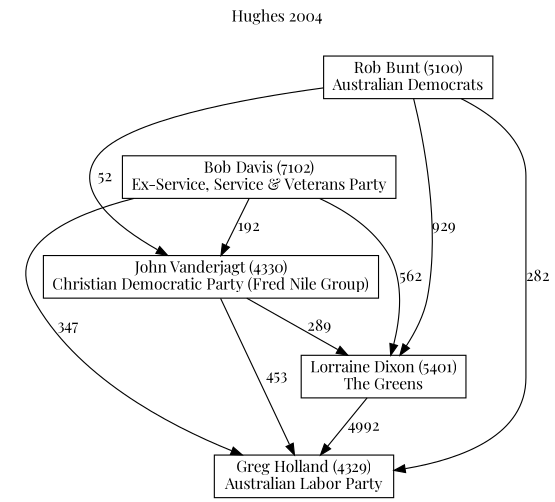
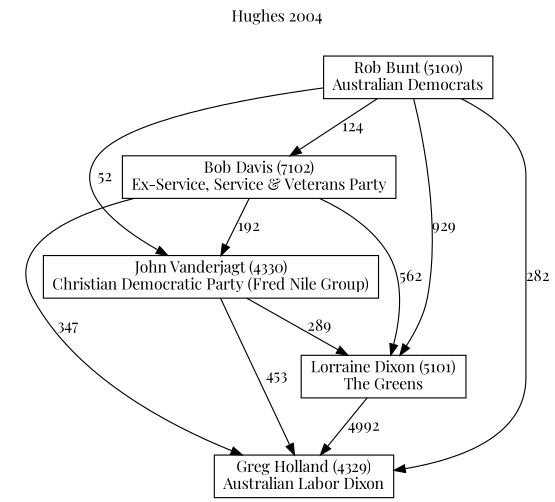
edge "Rob Bunt (5100) Australian Democrats" -> "Bob Davis (7102) Ex-Service, Service & Veterans Party": added, label "124"
node "Lorraine Dixon (5401) The Greens": label "Lorraine Dixon (5401) The Greens" -> "Lorraine Dixon (5101) The Greens"
node "Greg Holland (4329) Australian Labor Party": label "Greg Holland (4329) Australian Labor Party" -> "Greg Holland (4329) Australian Labor Dixon"
